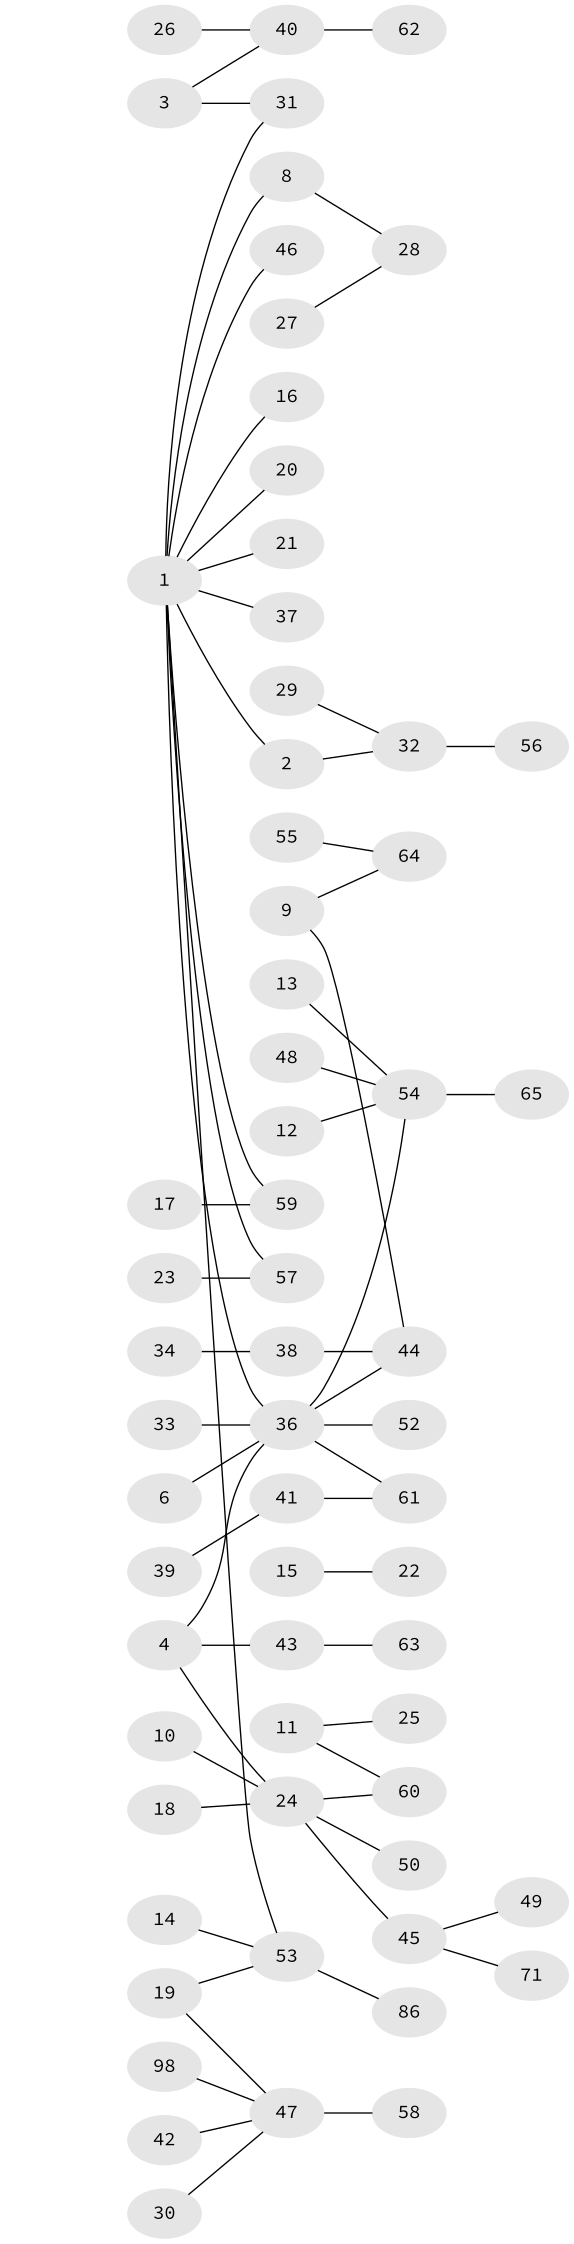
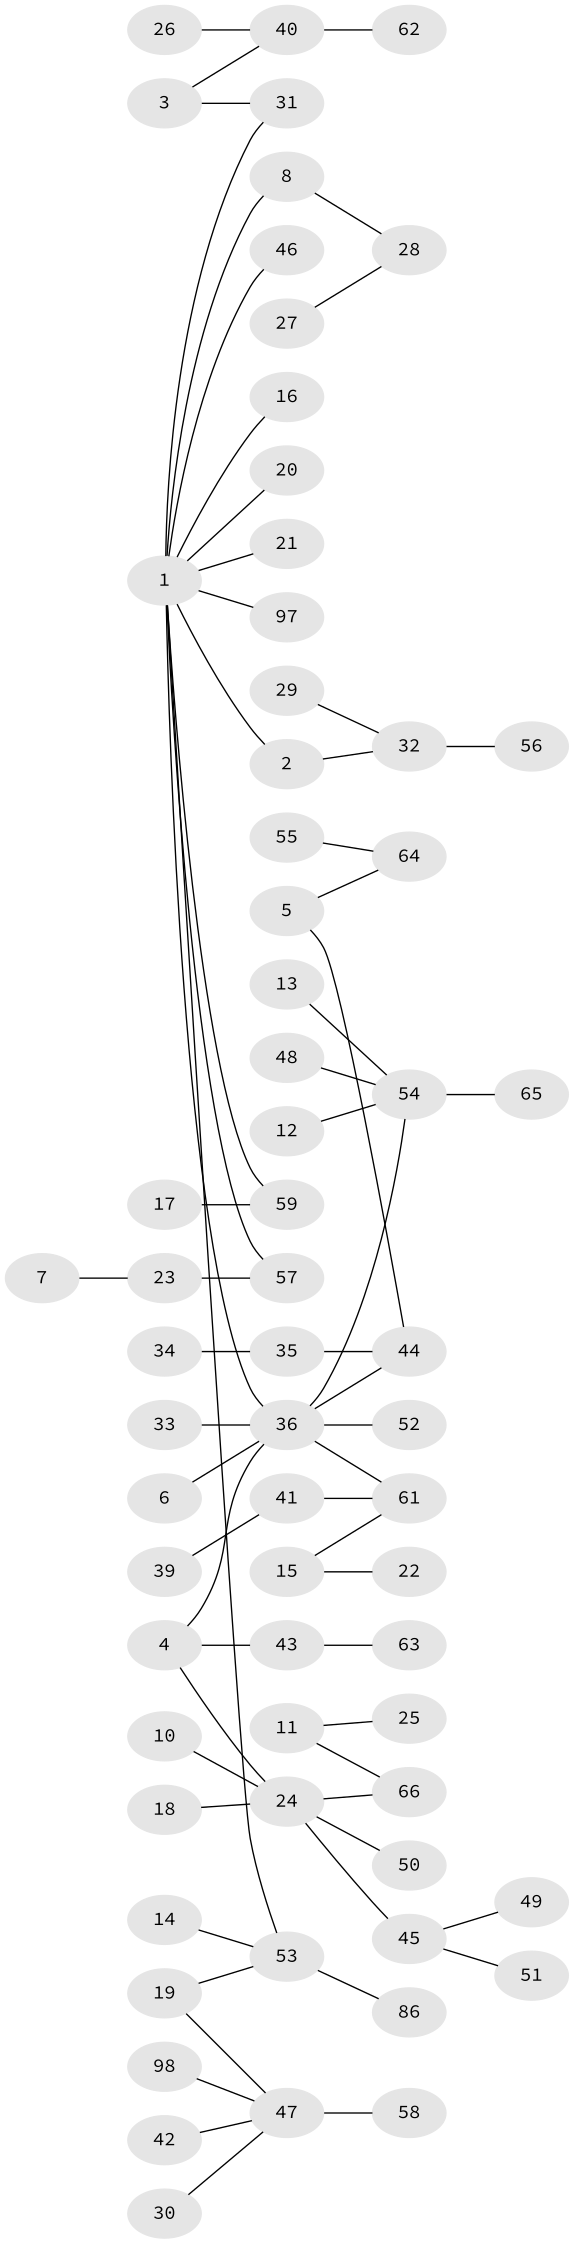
node "37": label "37" -> "97"
node "9": label "9" -> "5"
node "7": added
node "38": label "38" -> "35"
edge "61" -- "15": added
node "60": label "60" -> "66"
node "71": label "71" -> "51"
